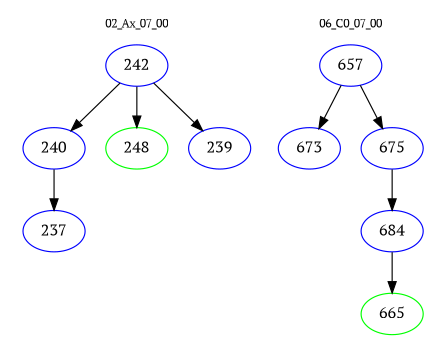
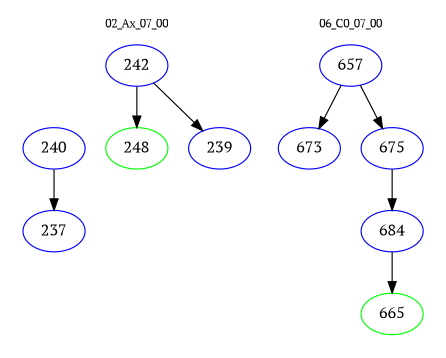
edge "242" -> "240": removed
